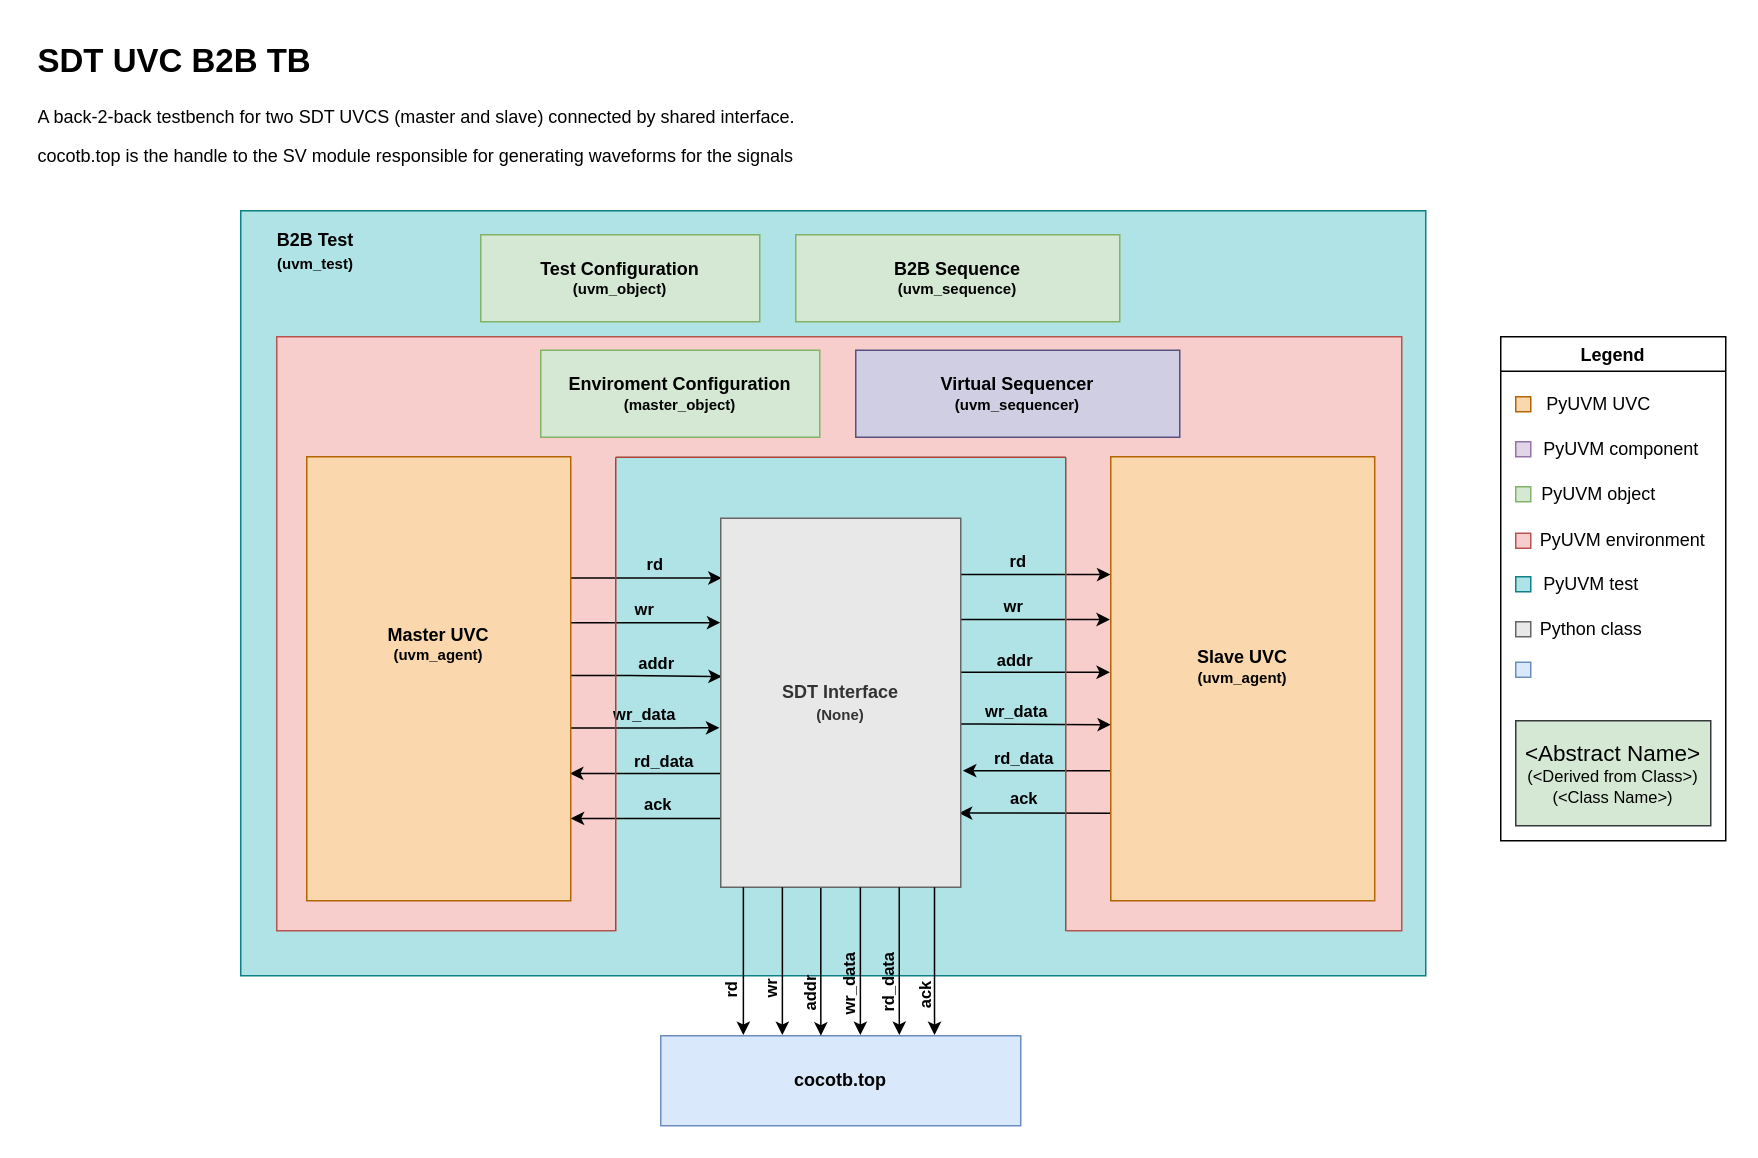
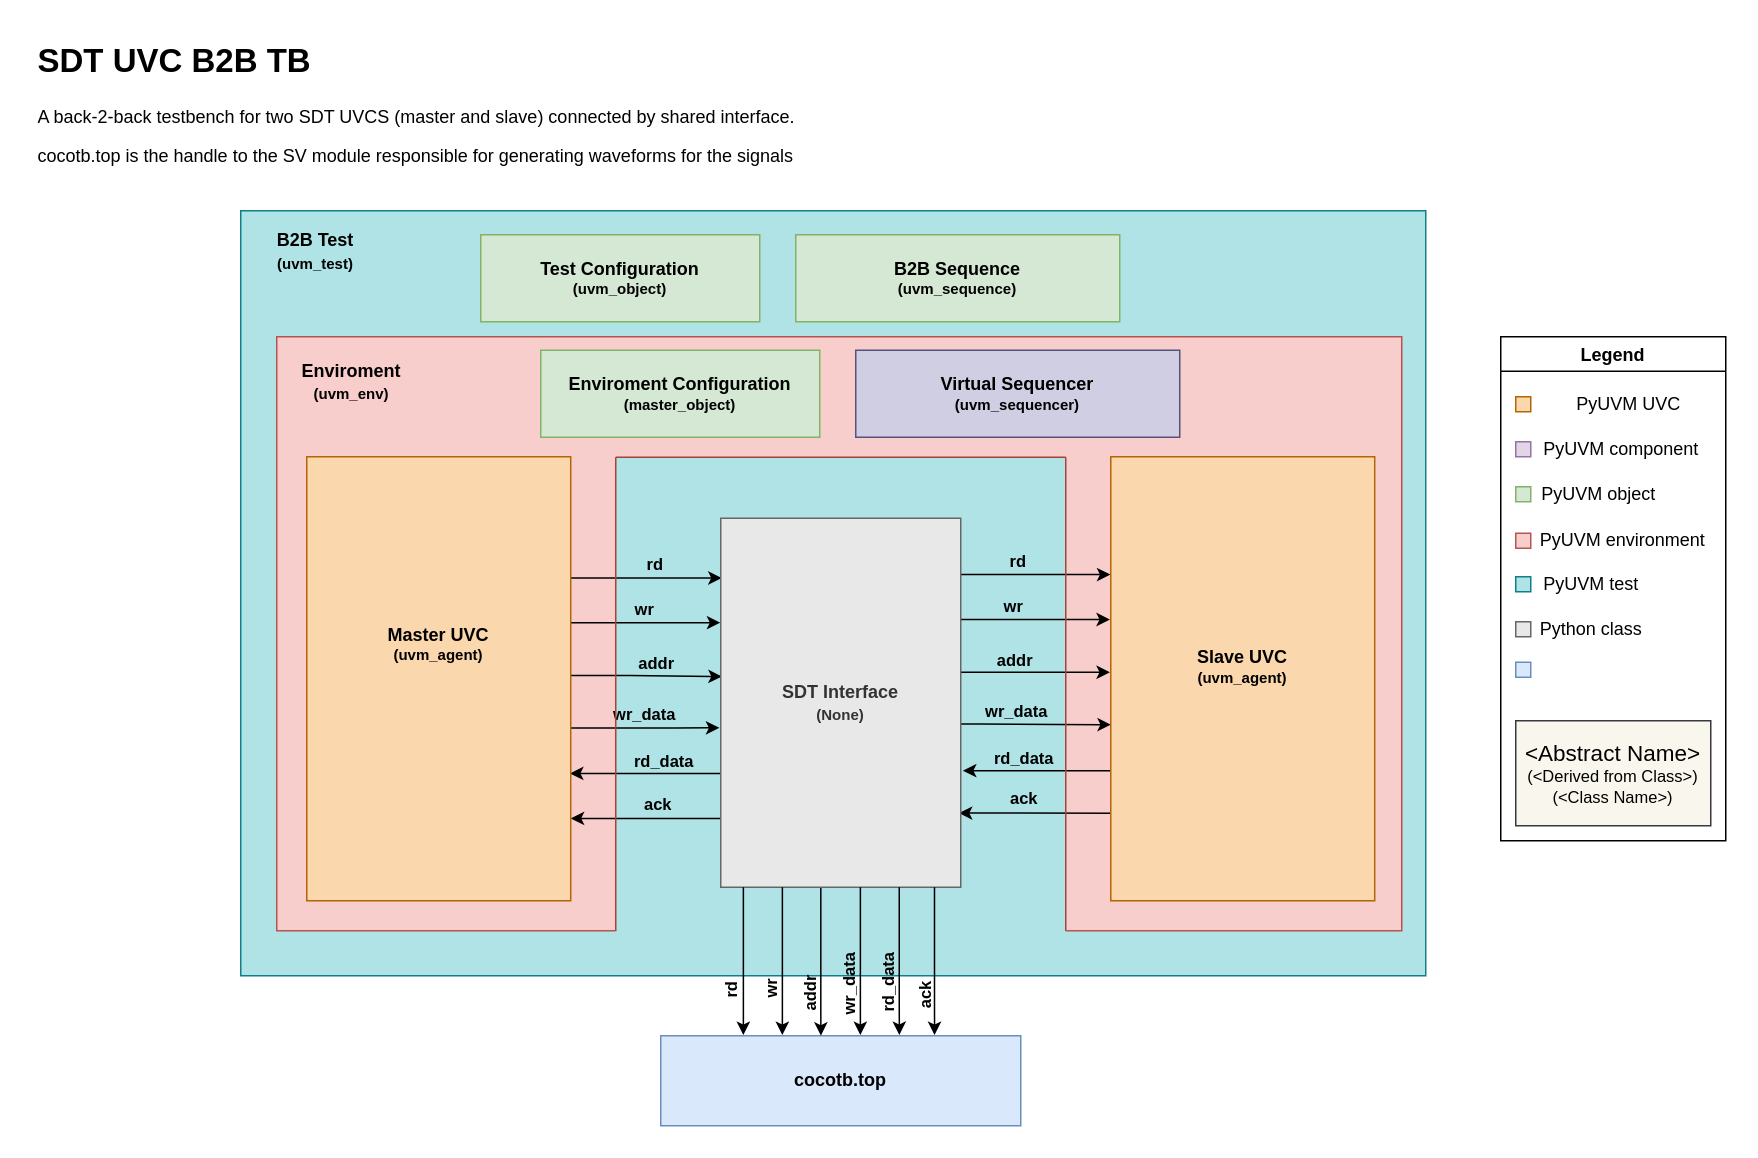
node "Enviroment (uvm_env)": added
node "PyUVM UVC": moved (1598, 404) -> (1628, 404)
node "<Abstract Name> (<Derived from Class>) (<Class Name>)": fillcolor #d5e8d4 -> #f9f7ed
